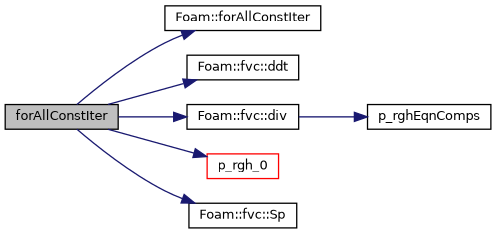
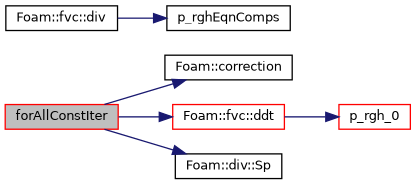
node "Foam::forAllConstIter": label "Foam::forAllConstIter" -> "Foam::correction"
node "Foam::fvc::ddt": color black -> red
node "forAllConstIter": color black -> red
edge "forAllConstIter" -> "Foam::fvc::div": removed
edge "forAllConstIter" -> "p_rgh_0": now "Foam::fvc::ddt" -> "p_rgh_0"
node "Foam::fvc::Sp": label "Foam::fvc::Sp" -> "Foam::div::Sp"
